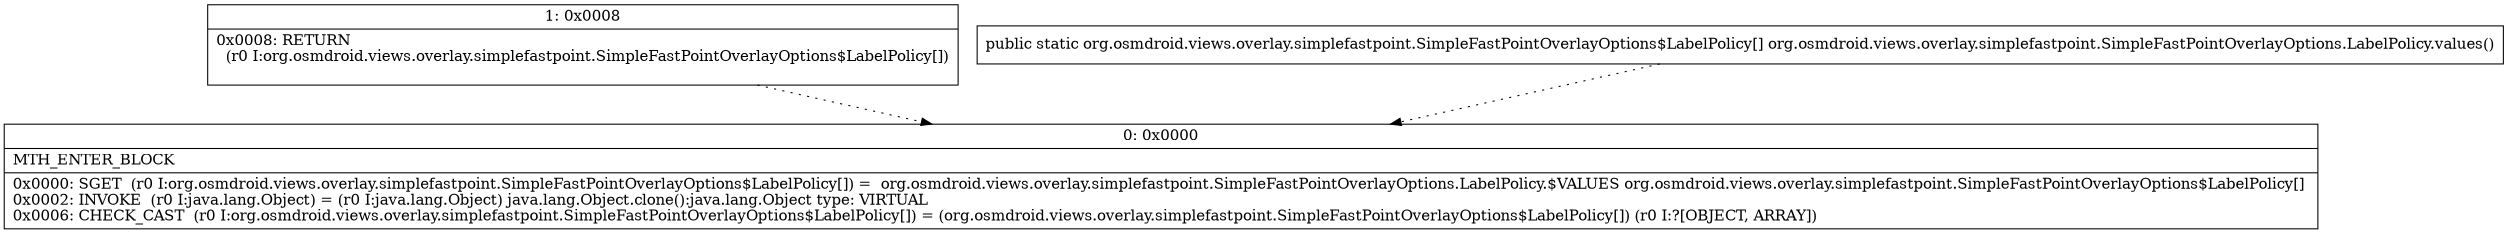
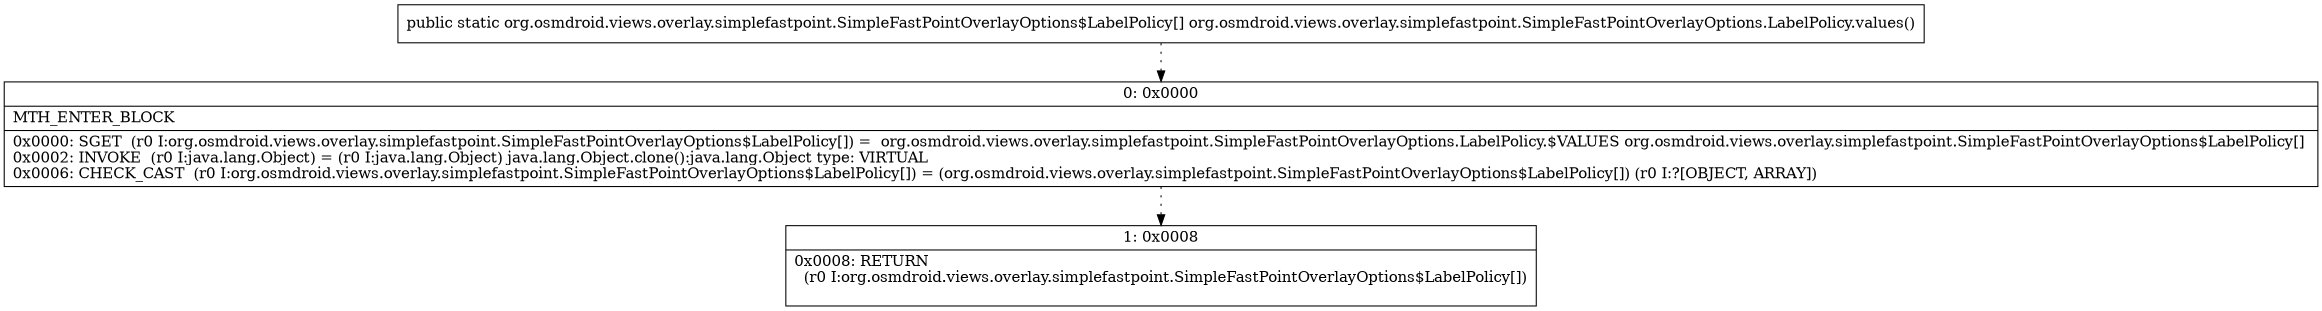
edge "1: 0x0008" -> "0: 0x0000": reversed
